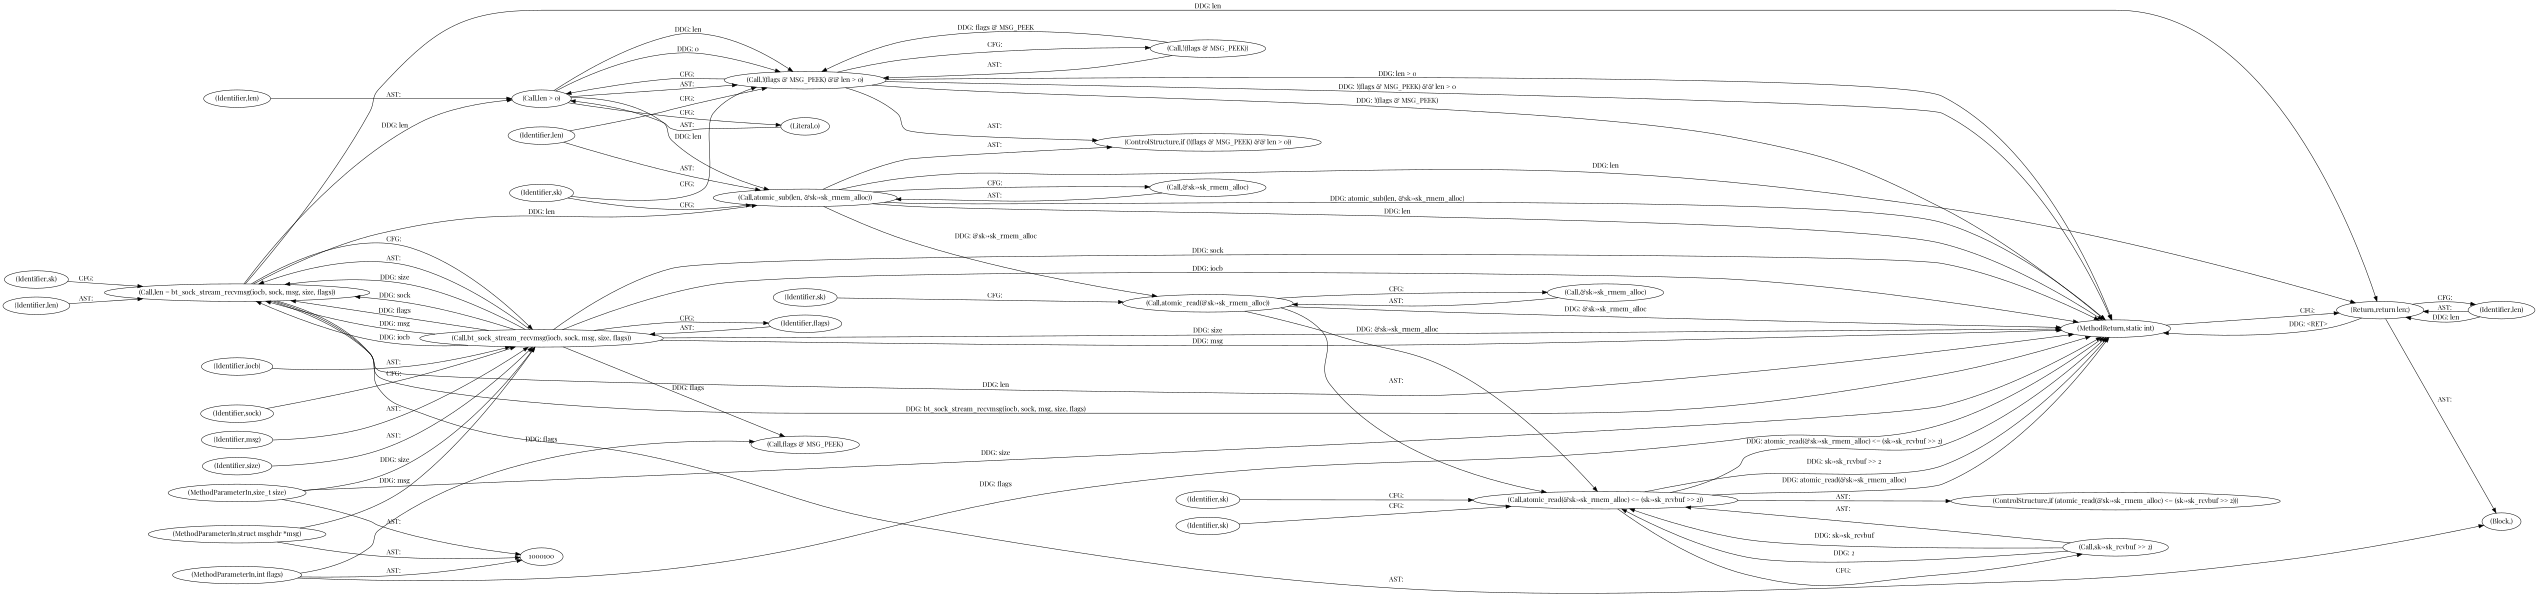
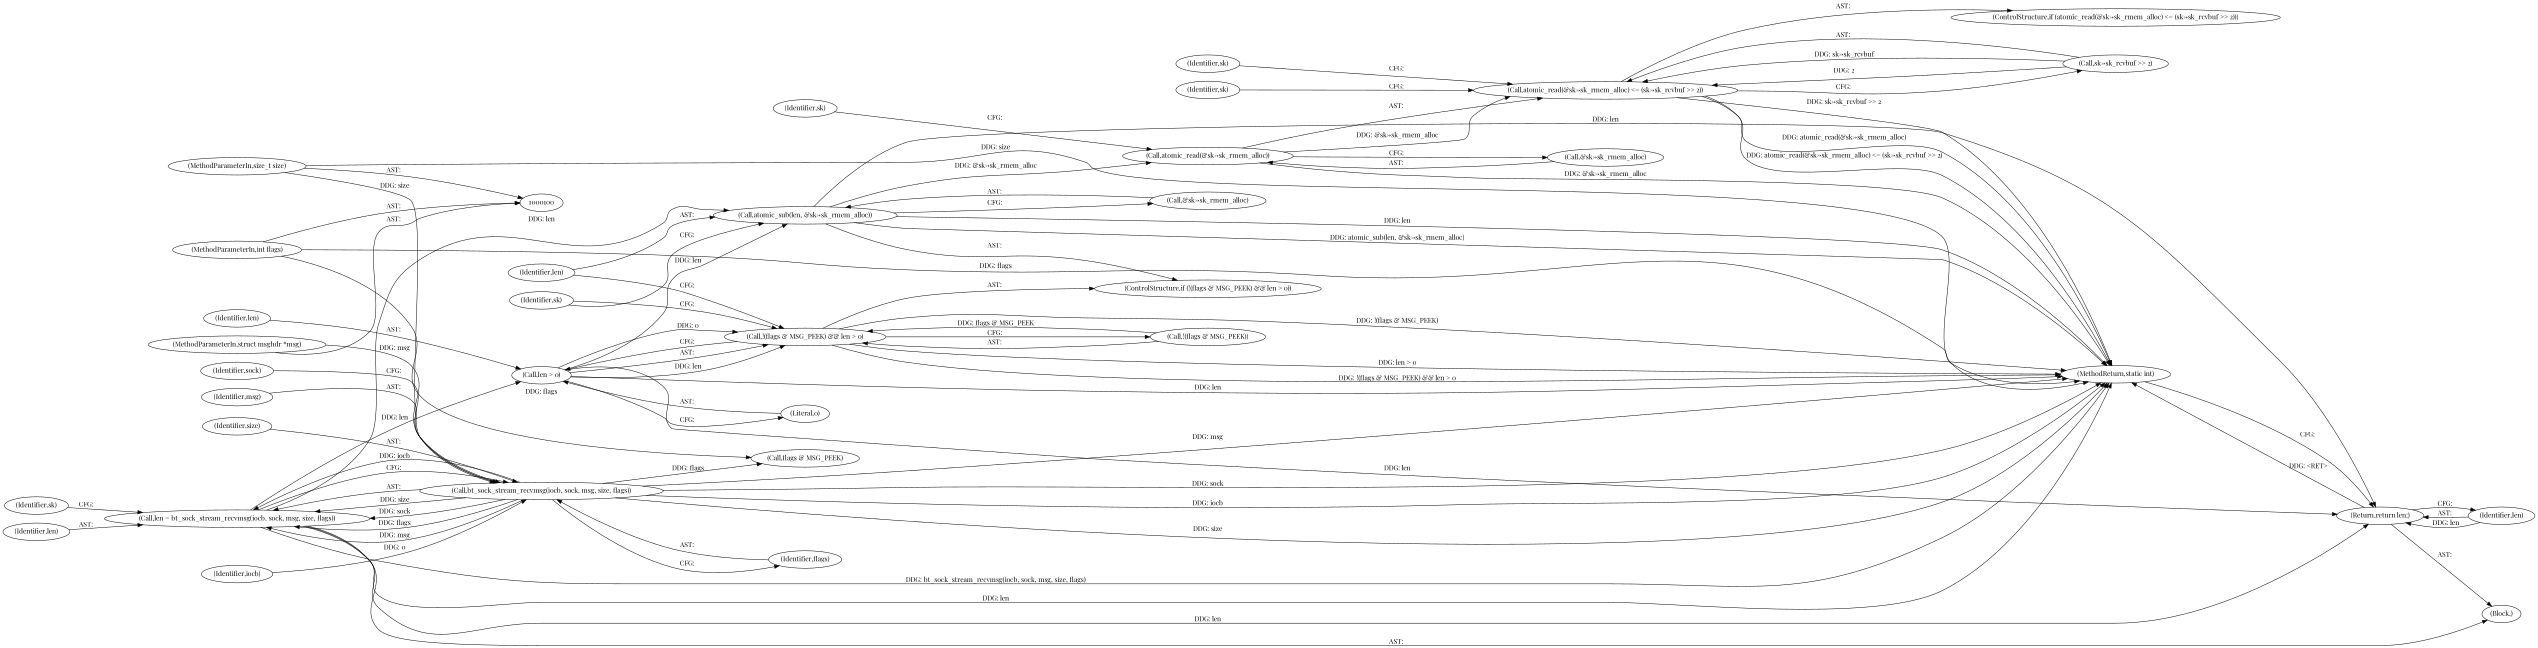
edge "(Identifier,iocb)" -> "(Call,bt_sock_stream_recvmsg(iocb, sock, msg, size, flags))": label "AST: " -> "DDG: 0"
edge "(Call,len > 0)" -> "(MethodReturn,static int)": added, label "DDG: len"
edge "(Call,len > 0)" -> "(Return,return len;)": added, label "DDG: len"
